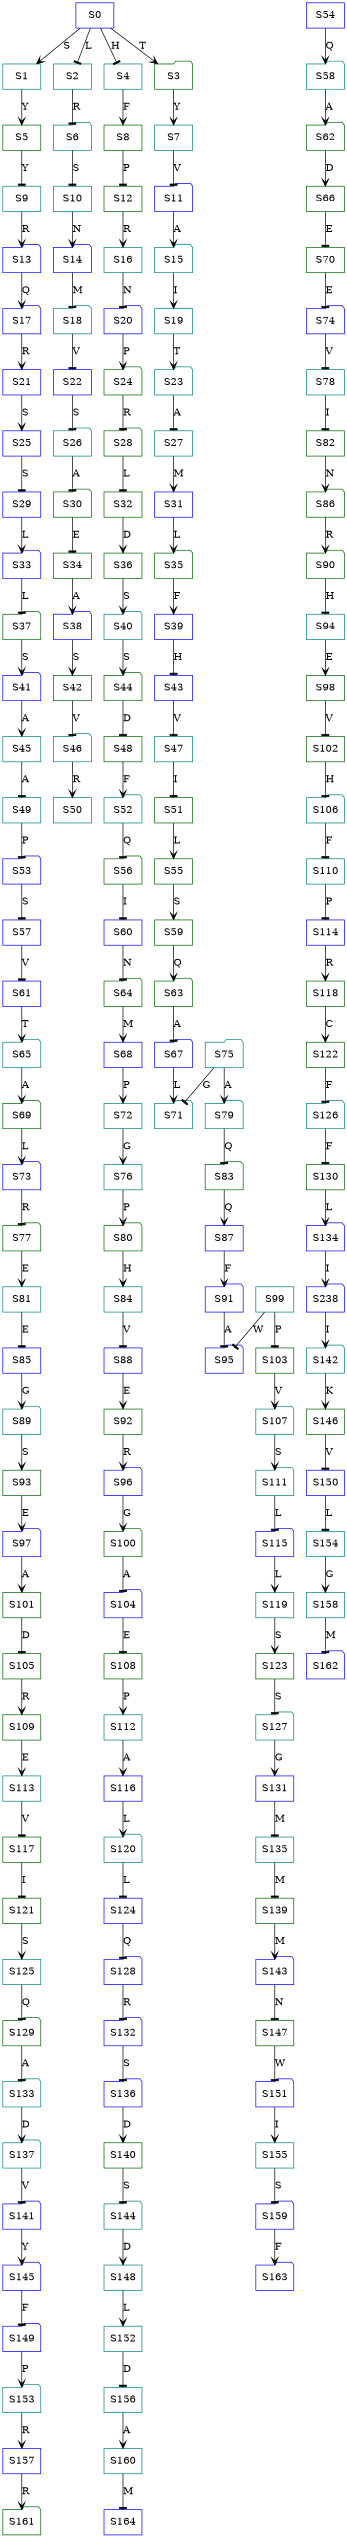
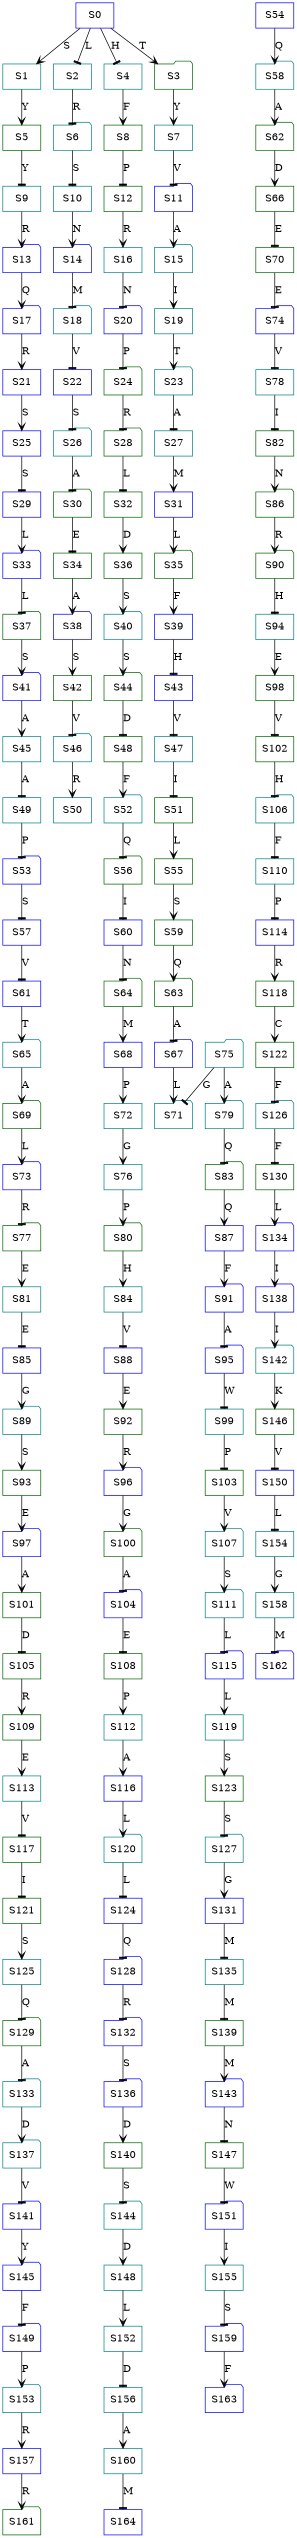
edge "S20" -> "S24": arrowhead vee -> tee
node "S238": label "S238" -> "S138"
edge "S99" -> "S95": reversed
